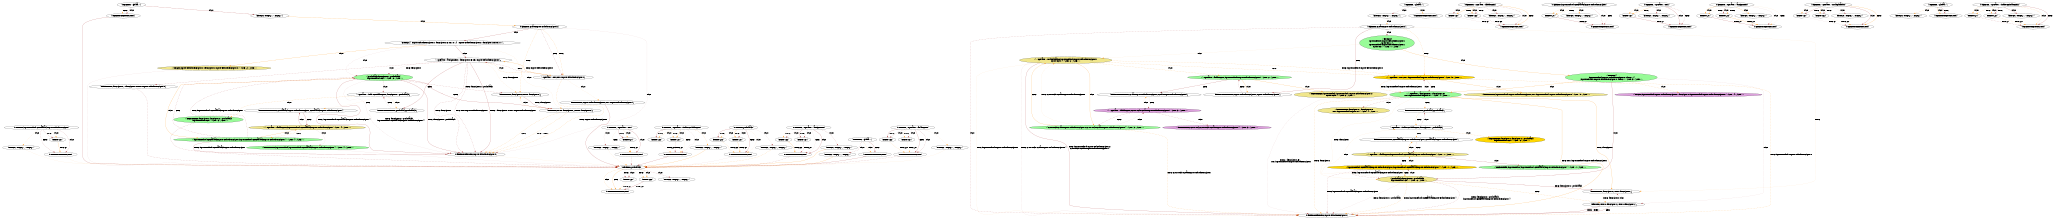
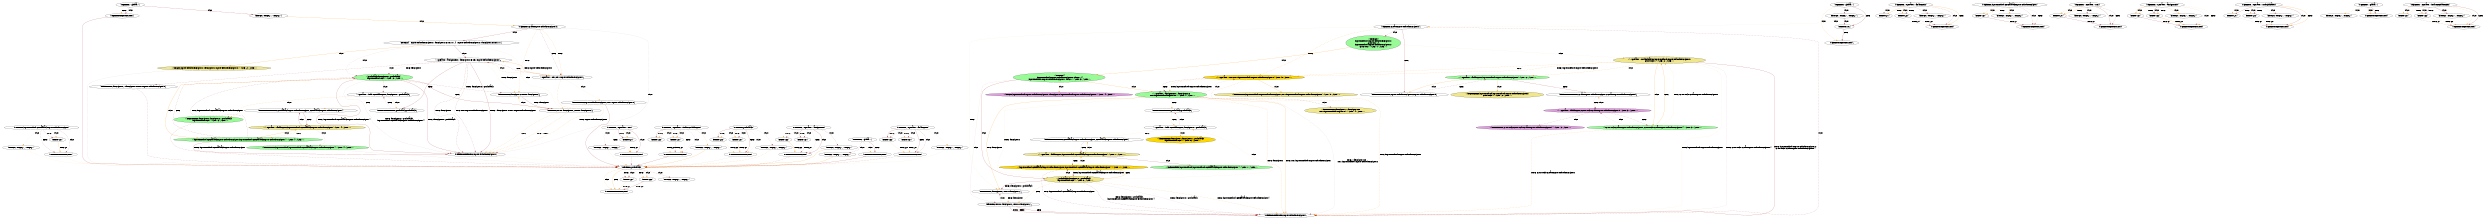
node "(UNKNOWN,,)": added
